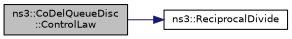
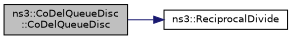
node "ns3::CoDelQueueDisc ::ControlLaw": label "ns3::CoDelQueueDisc ::ControlLaw" -> "ns3::CoDelQueueDisc ::CoDelQueueDisc"
